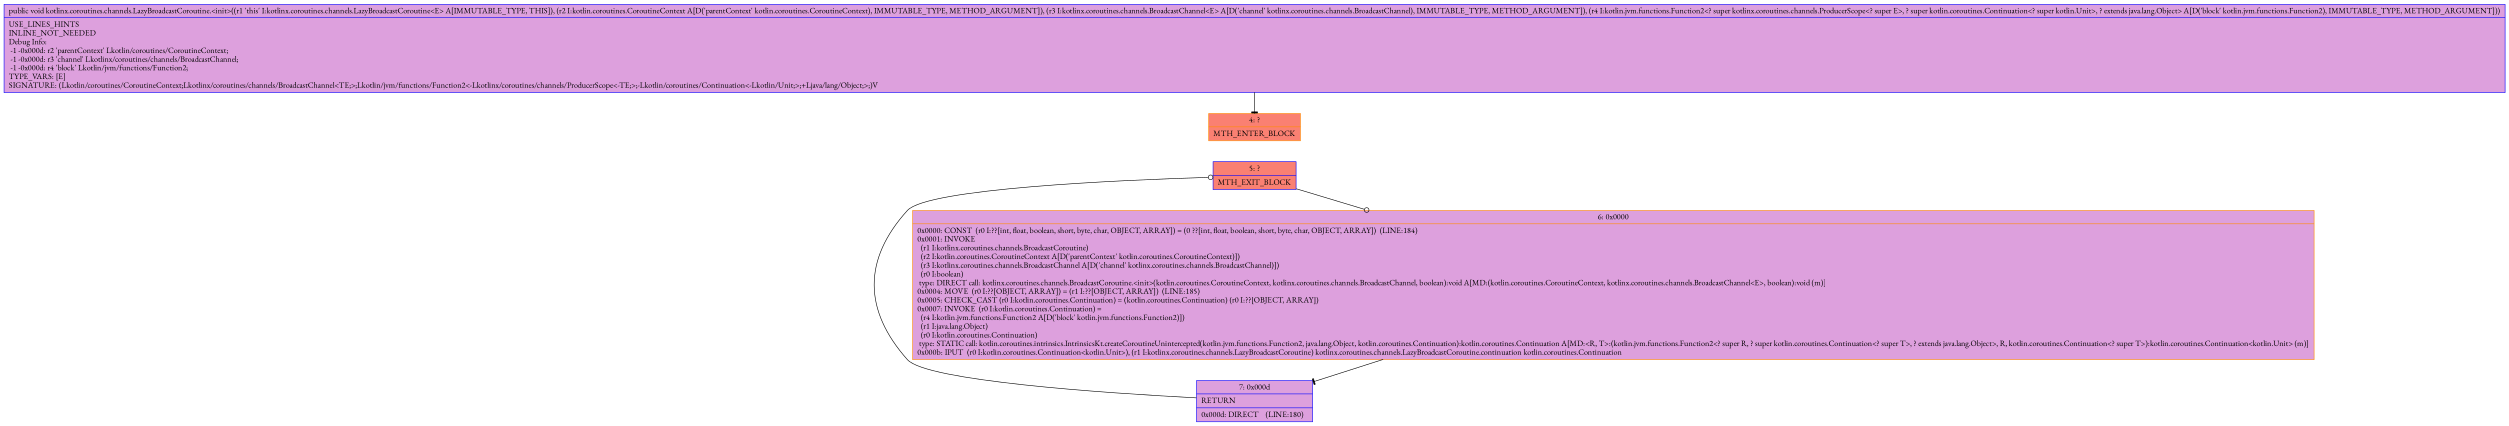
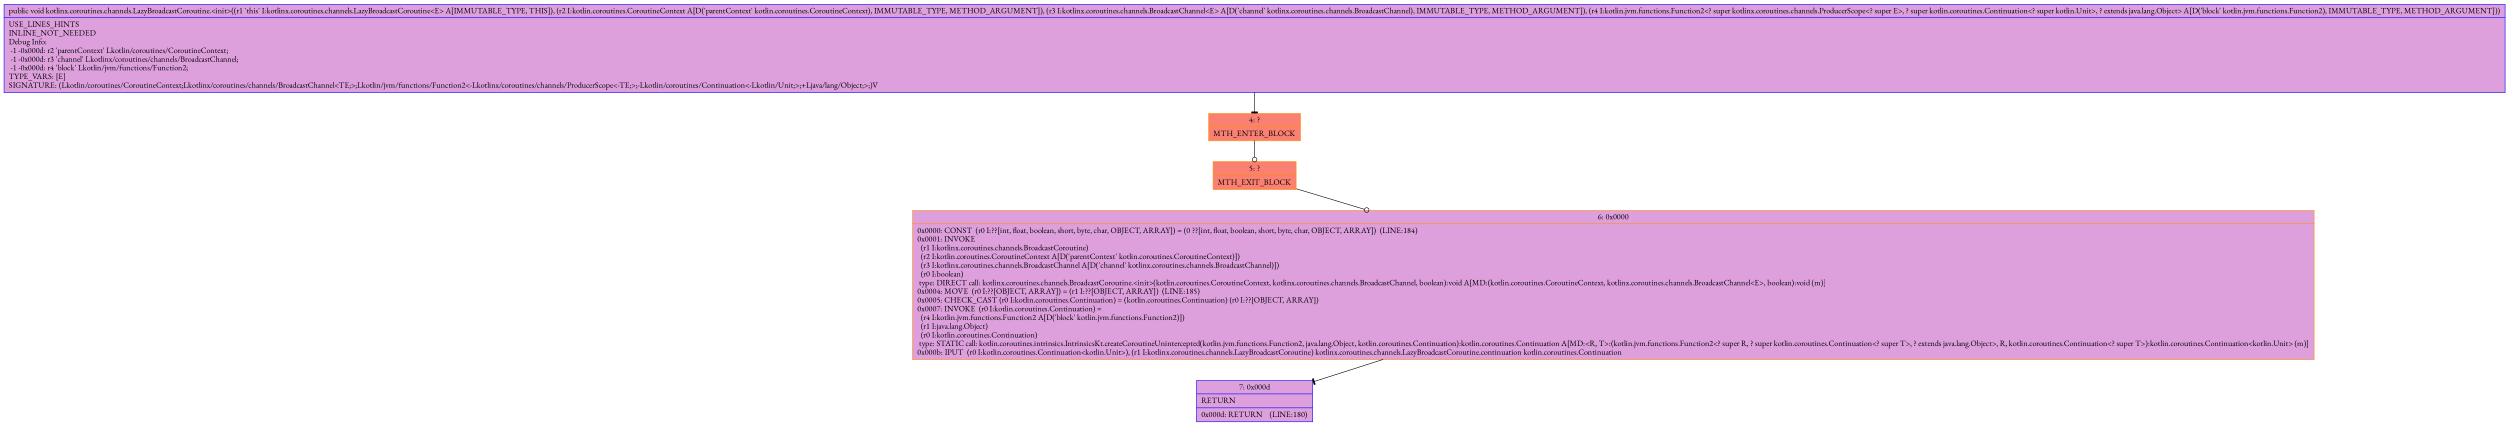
node "5: ?": color blue -> darkorange
edge "7: 0x000d" -> "5: ?": now "4: ?" -> "5: ?"
node "7: 0x000d": text "0x000d: DIRECT    (LINE:180)" -> "0x000d: RETURN    (LINE:180)"
